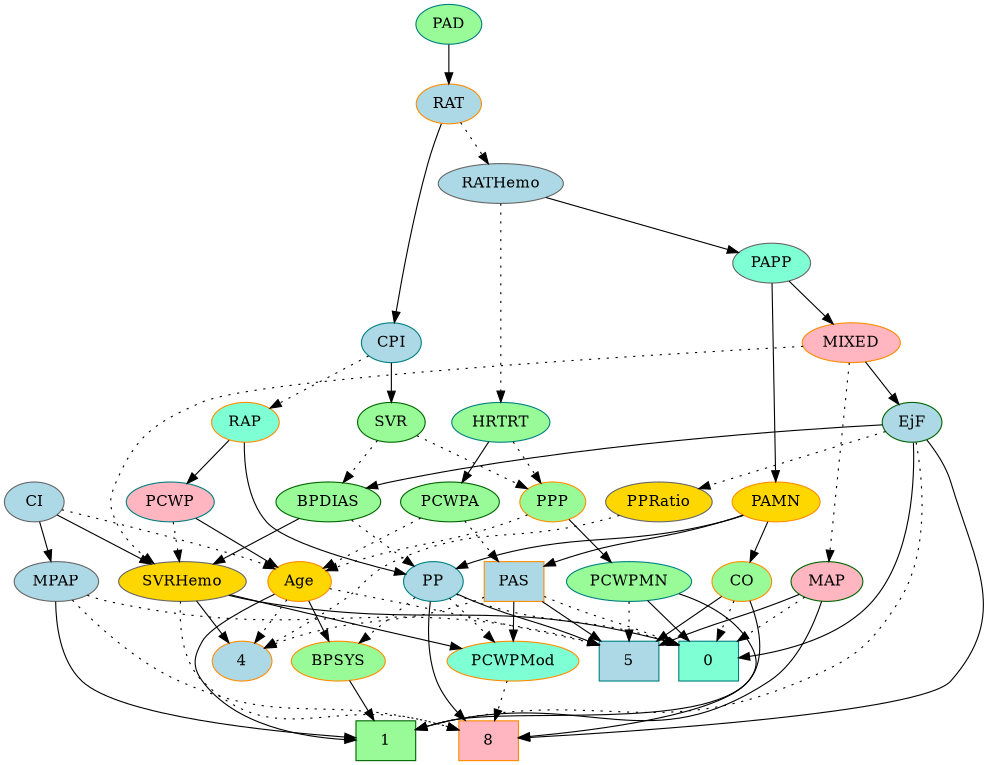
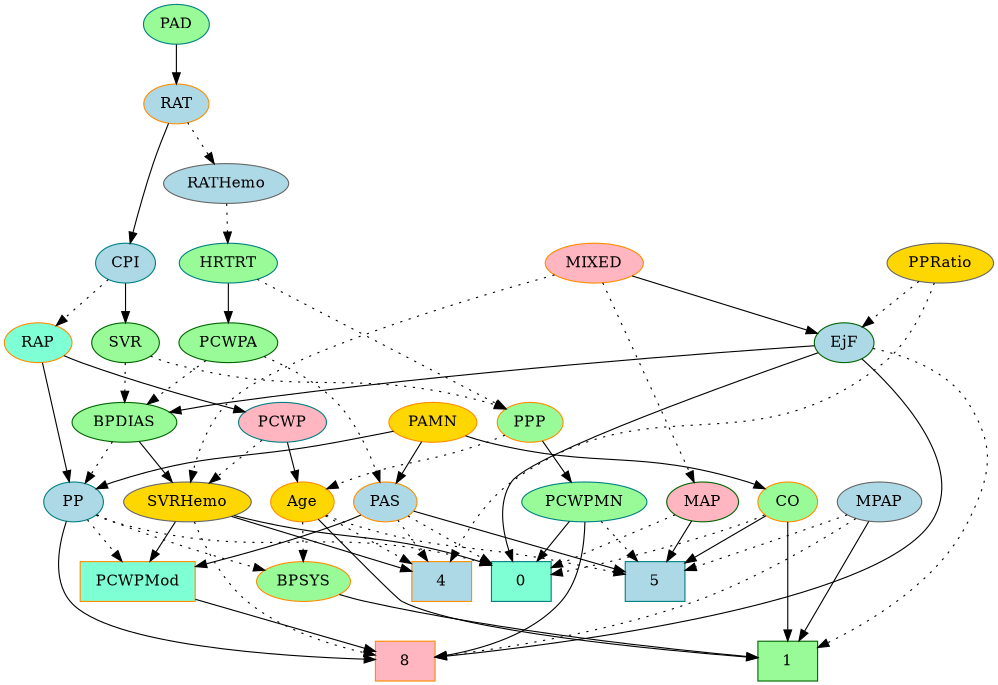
node "PAPP": removed
edge "EjF" -> "PPRatio": reversed
node "CI": removed
edge "PCWPA" -> "Age": now "PCWPA" -> "BPDIAS"
node "PAS": shape box -> ellipse
edge "Age" -> "BPSYS": style solid -> dotted
edge "PP" -> "5": removed
node "4": shape ellipse -> box
node "PCWPMod": shape ellipse -> box
edge "MAP" -> "1": removed
edge "PCWPMod" -> "8": style dotted -> solid
